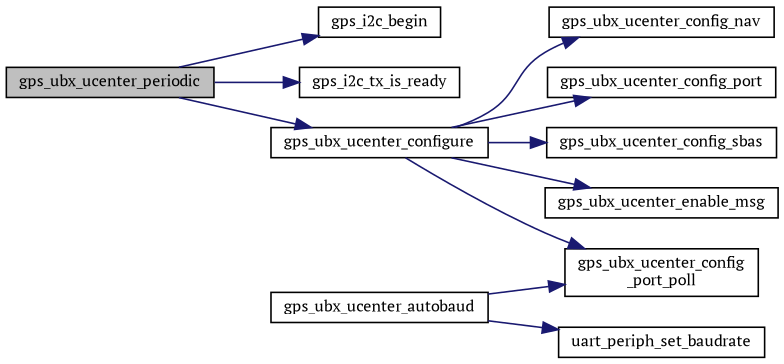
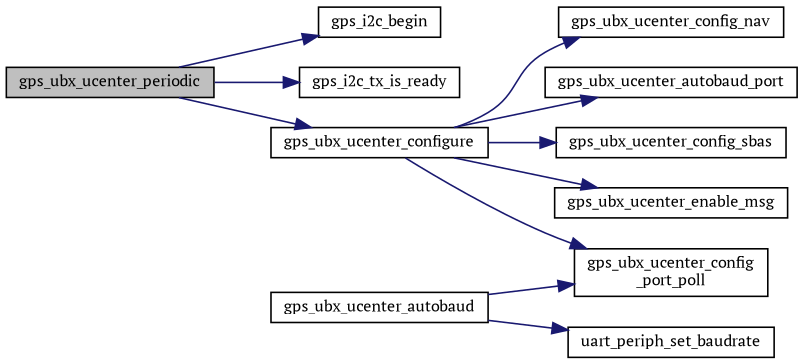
node "gps_ubx_ucenter_config_port": label "gps_ubx_ucenter_config_port" -> "gps_ubx_ucenter_autobaud_port"
